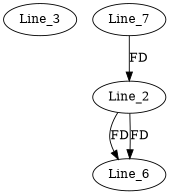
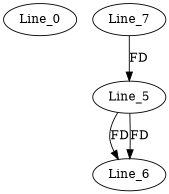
node "Line_3": label "Line_3" -> "Line_0"
node "Line_2": label "Line_2" -> "Line_5"
